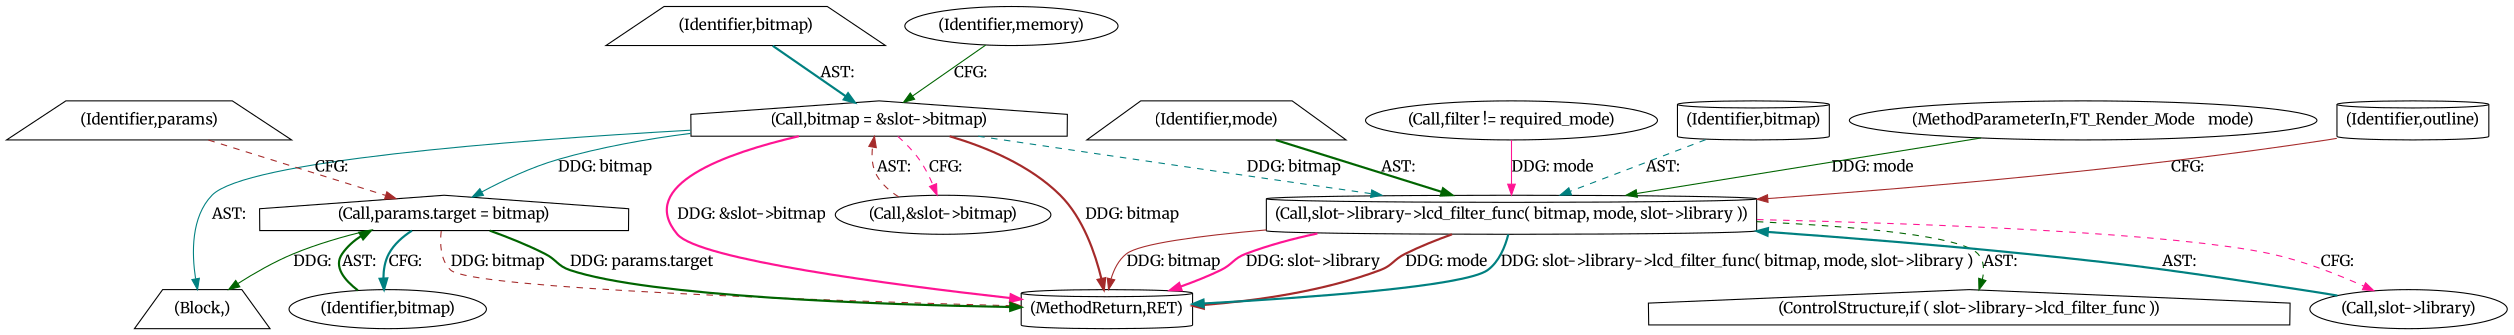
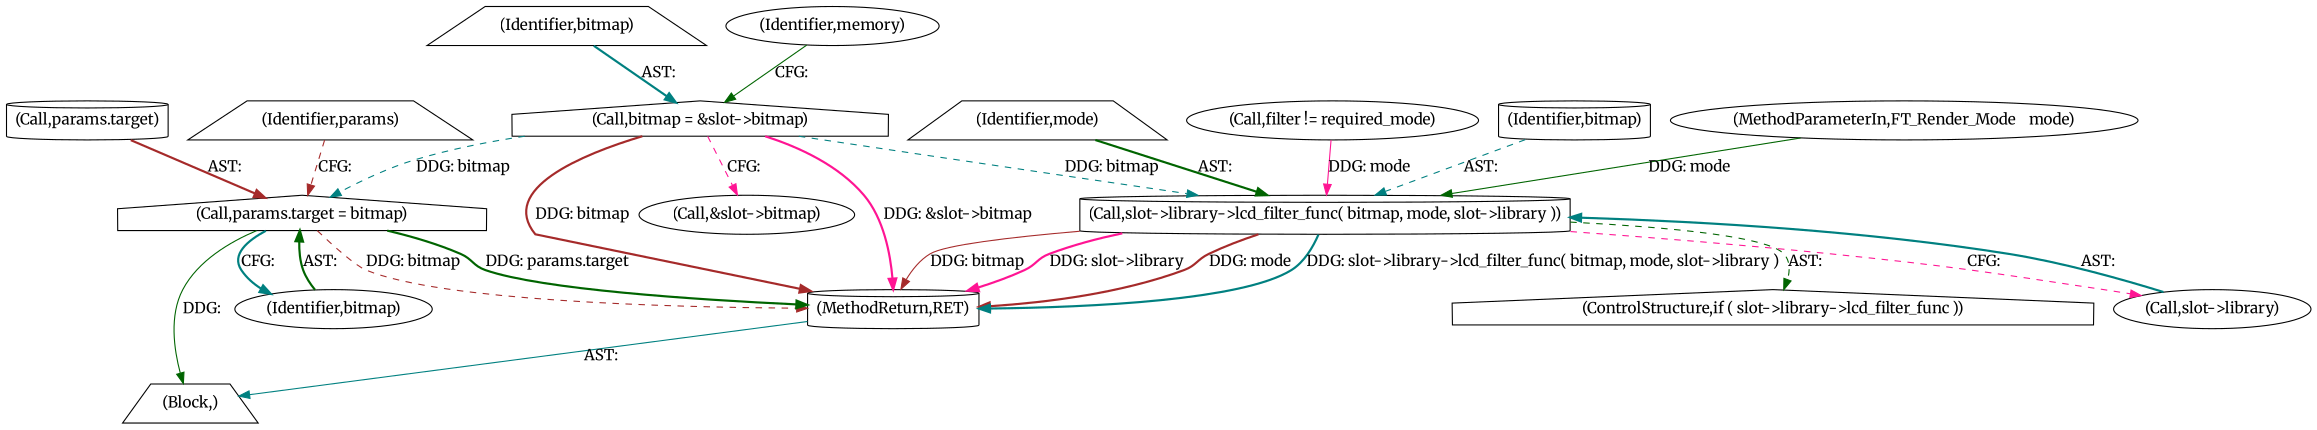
node "(Call,params.target)": added
node "(Identifier,outline)": removed
edge "(Call,bitmap = &slot->bitmap)" -> "(Block,)": now "(MethodReturn,RET)" -> "(Block,)"
edge "(Call,bitmap = &slot->bitmap)" -> "(Call,params.target = bitmap)": style solid -> dashed
edge "(Call,&slot->bitmap)" -> "(Call,bitmap = &slot->bitmap)": removed, label "AST:"
